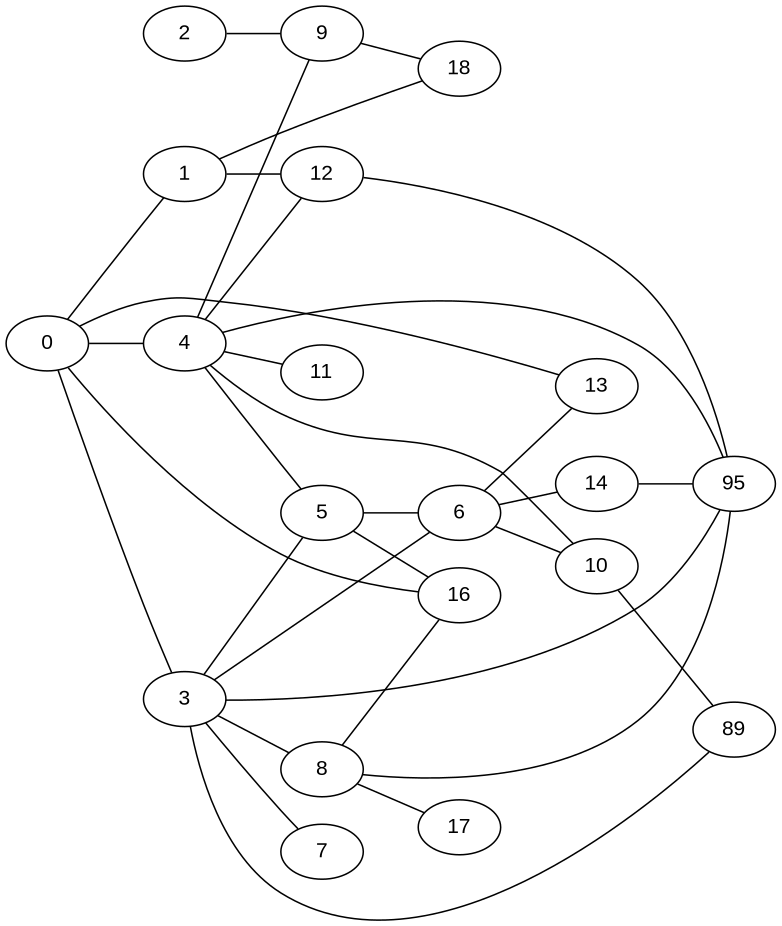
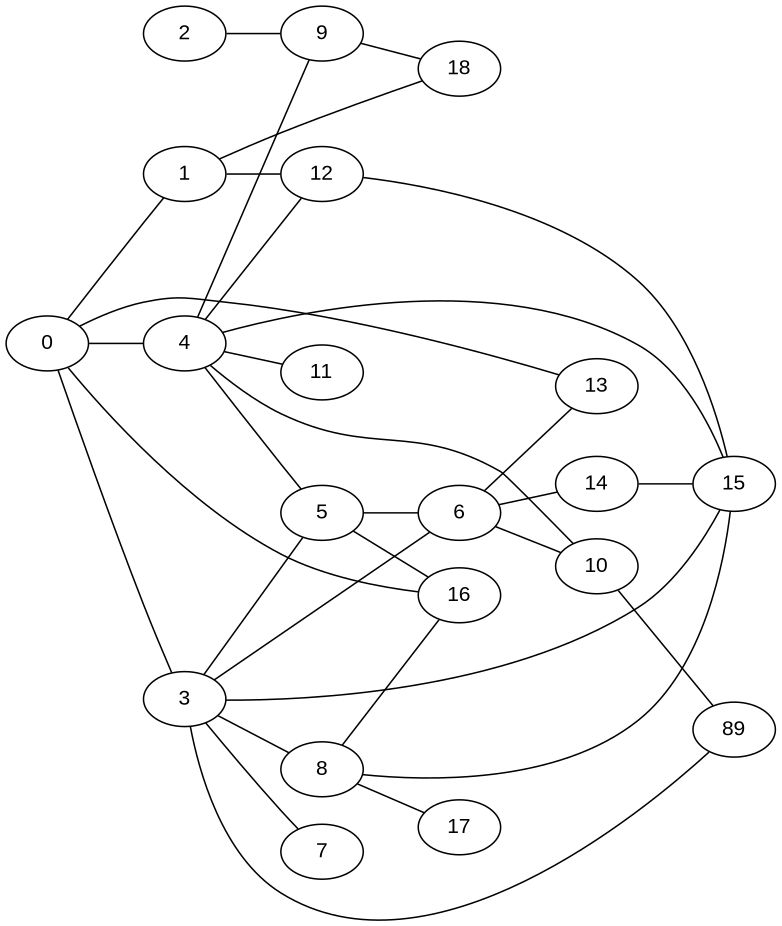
node "95": label "95" -> "15"
